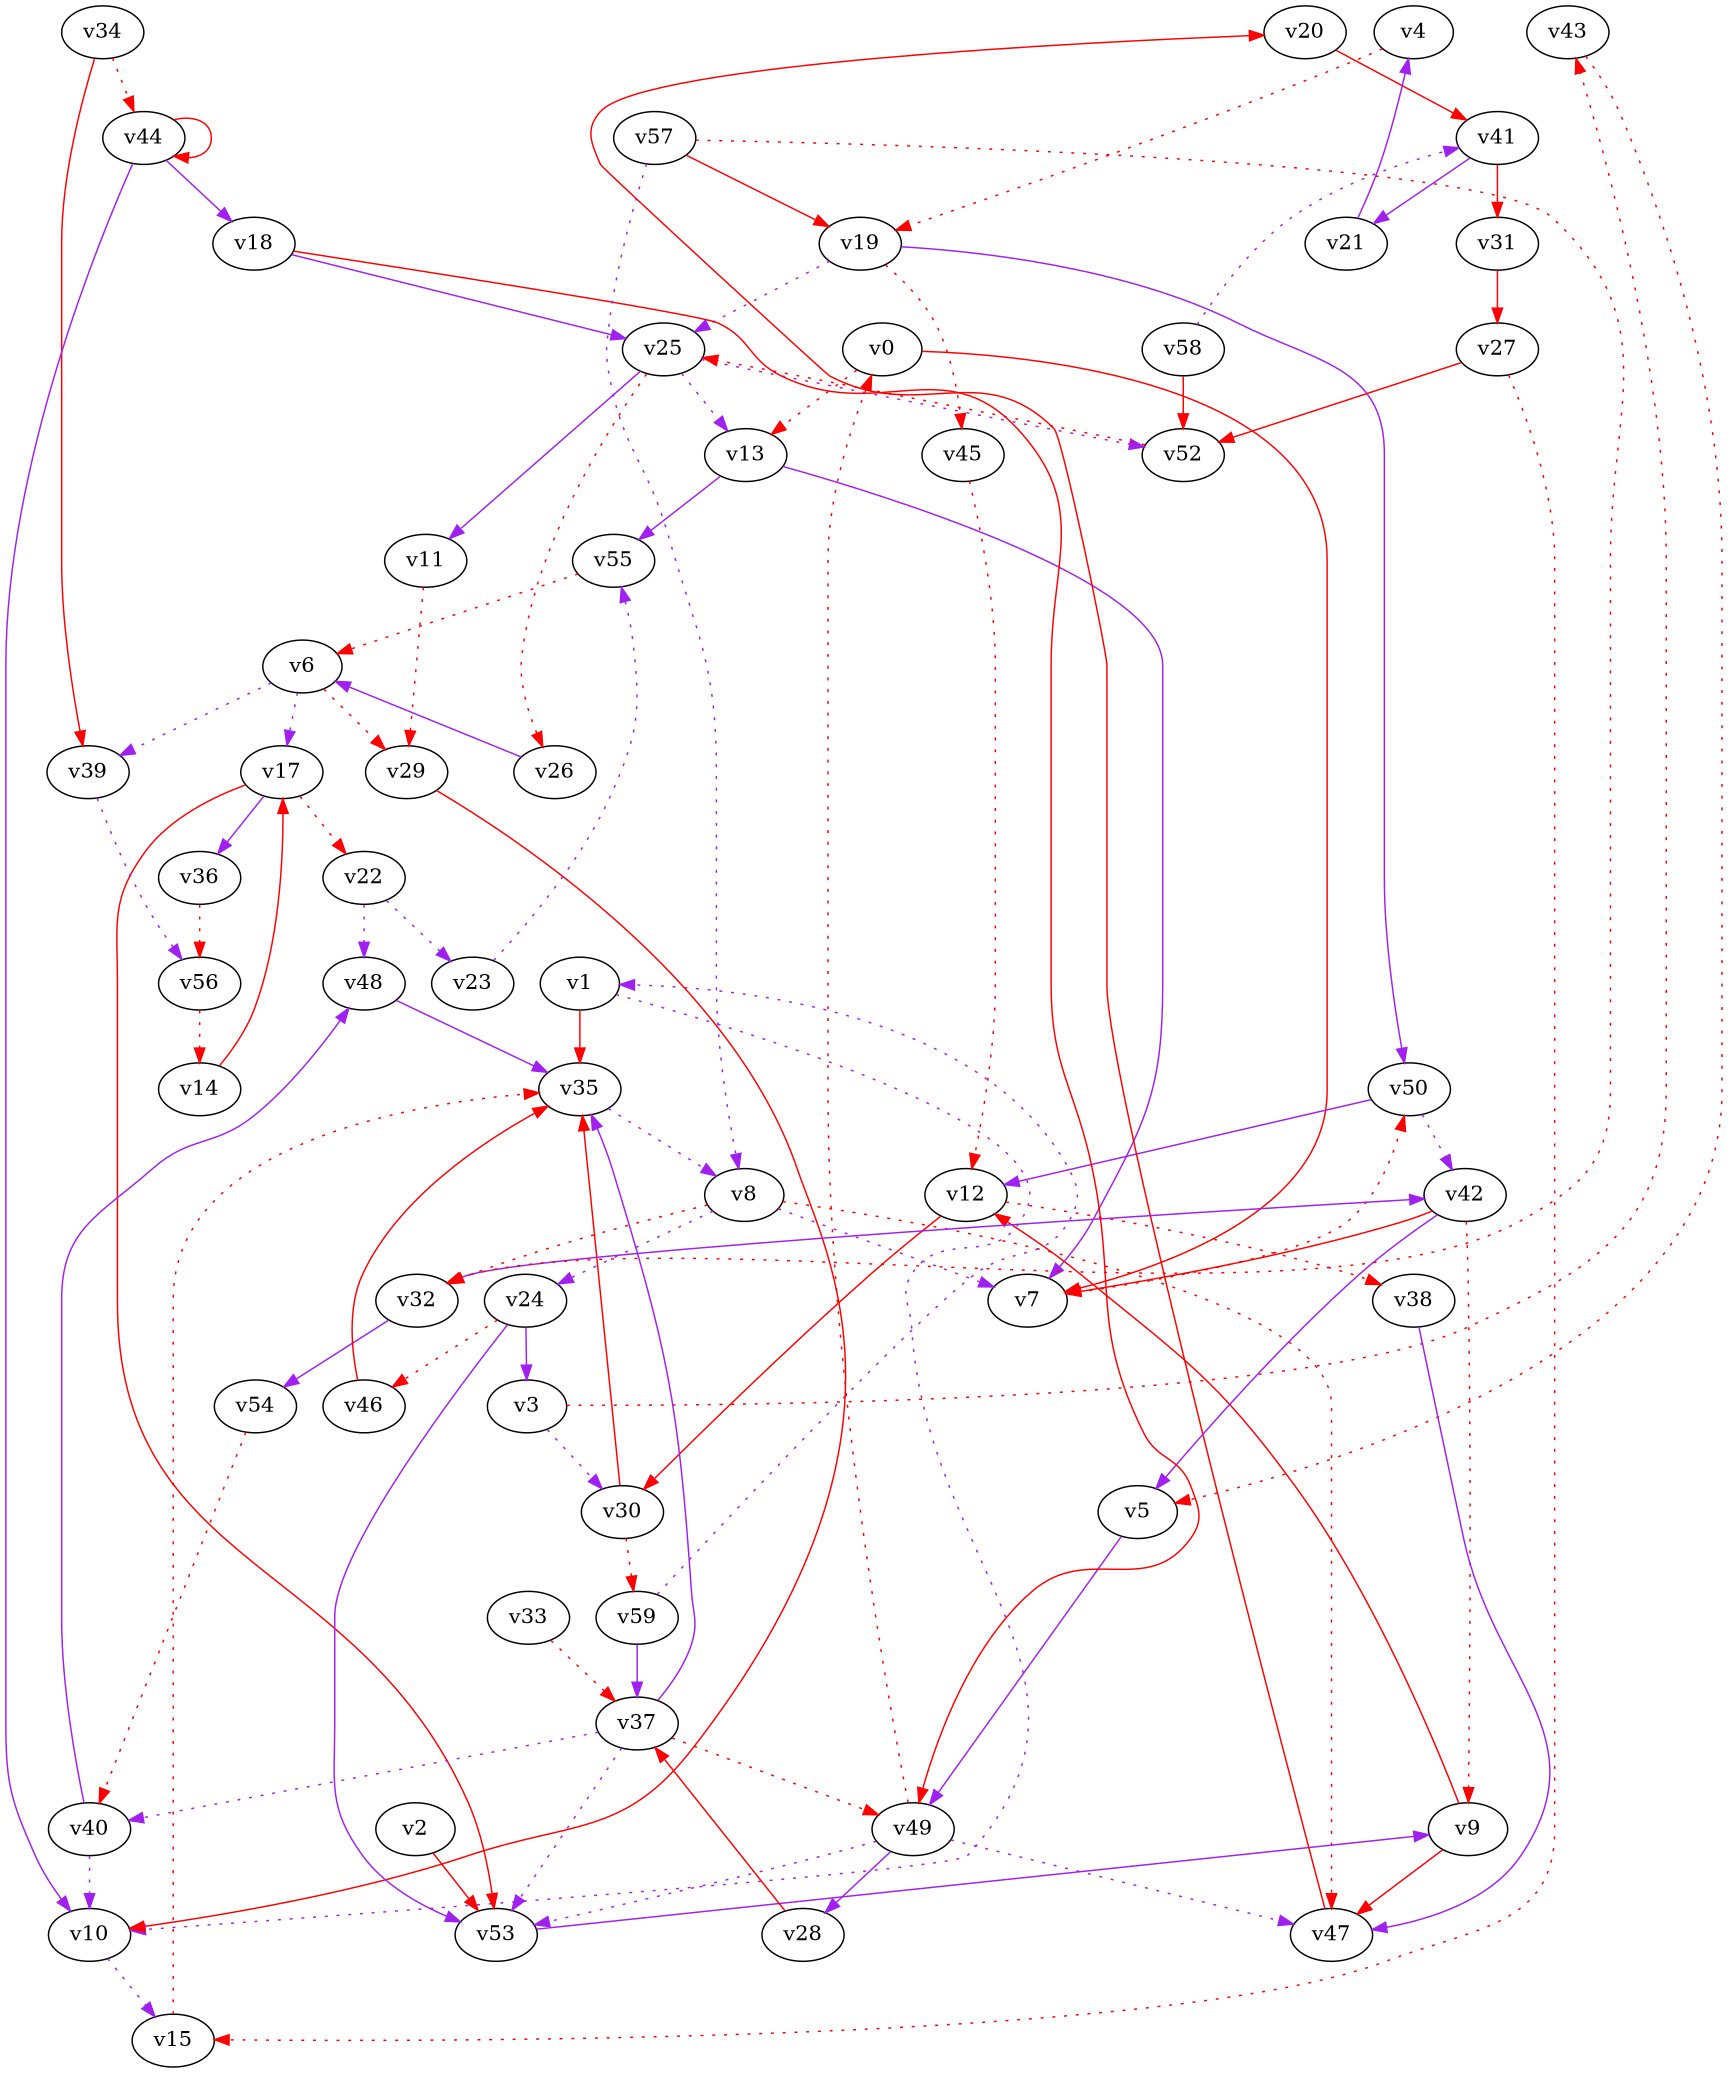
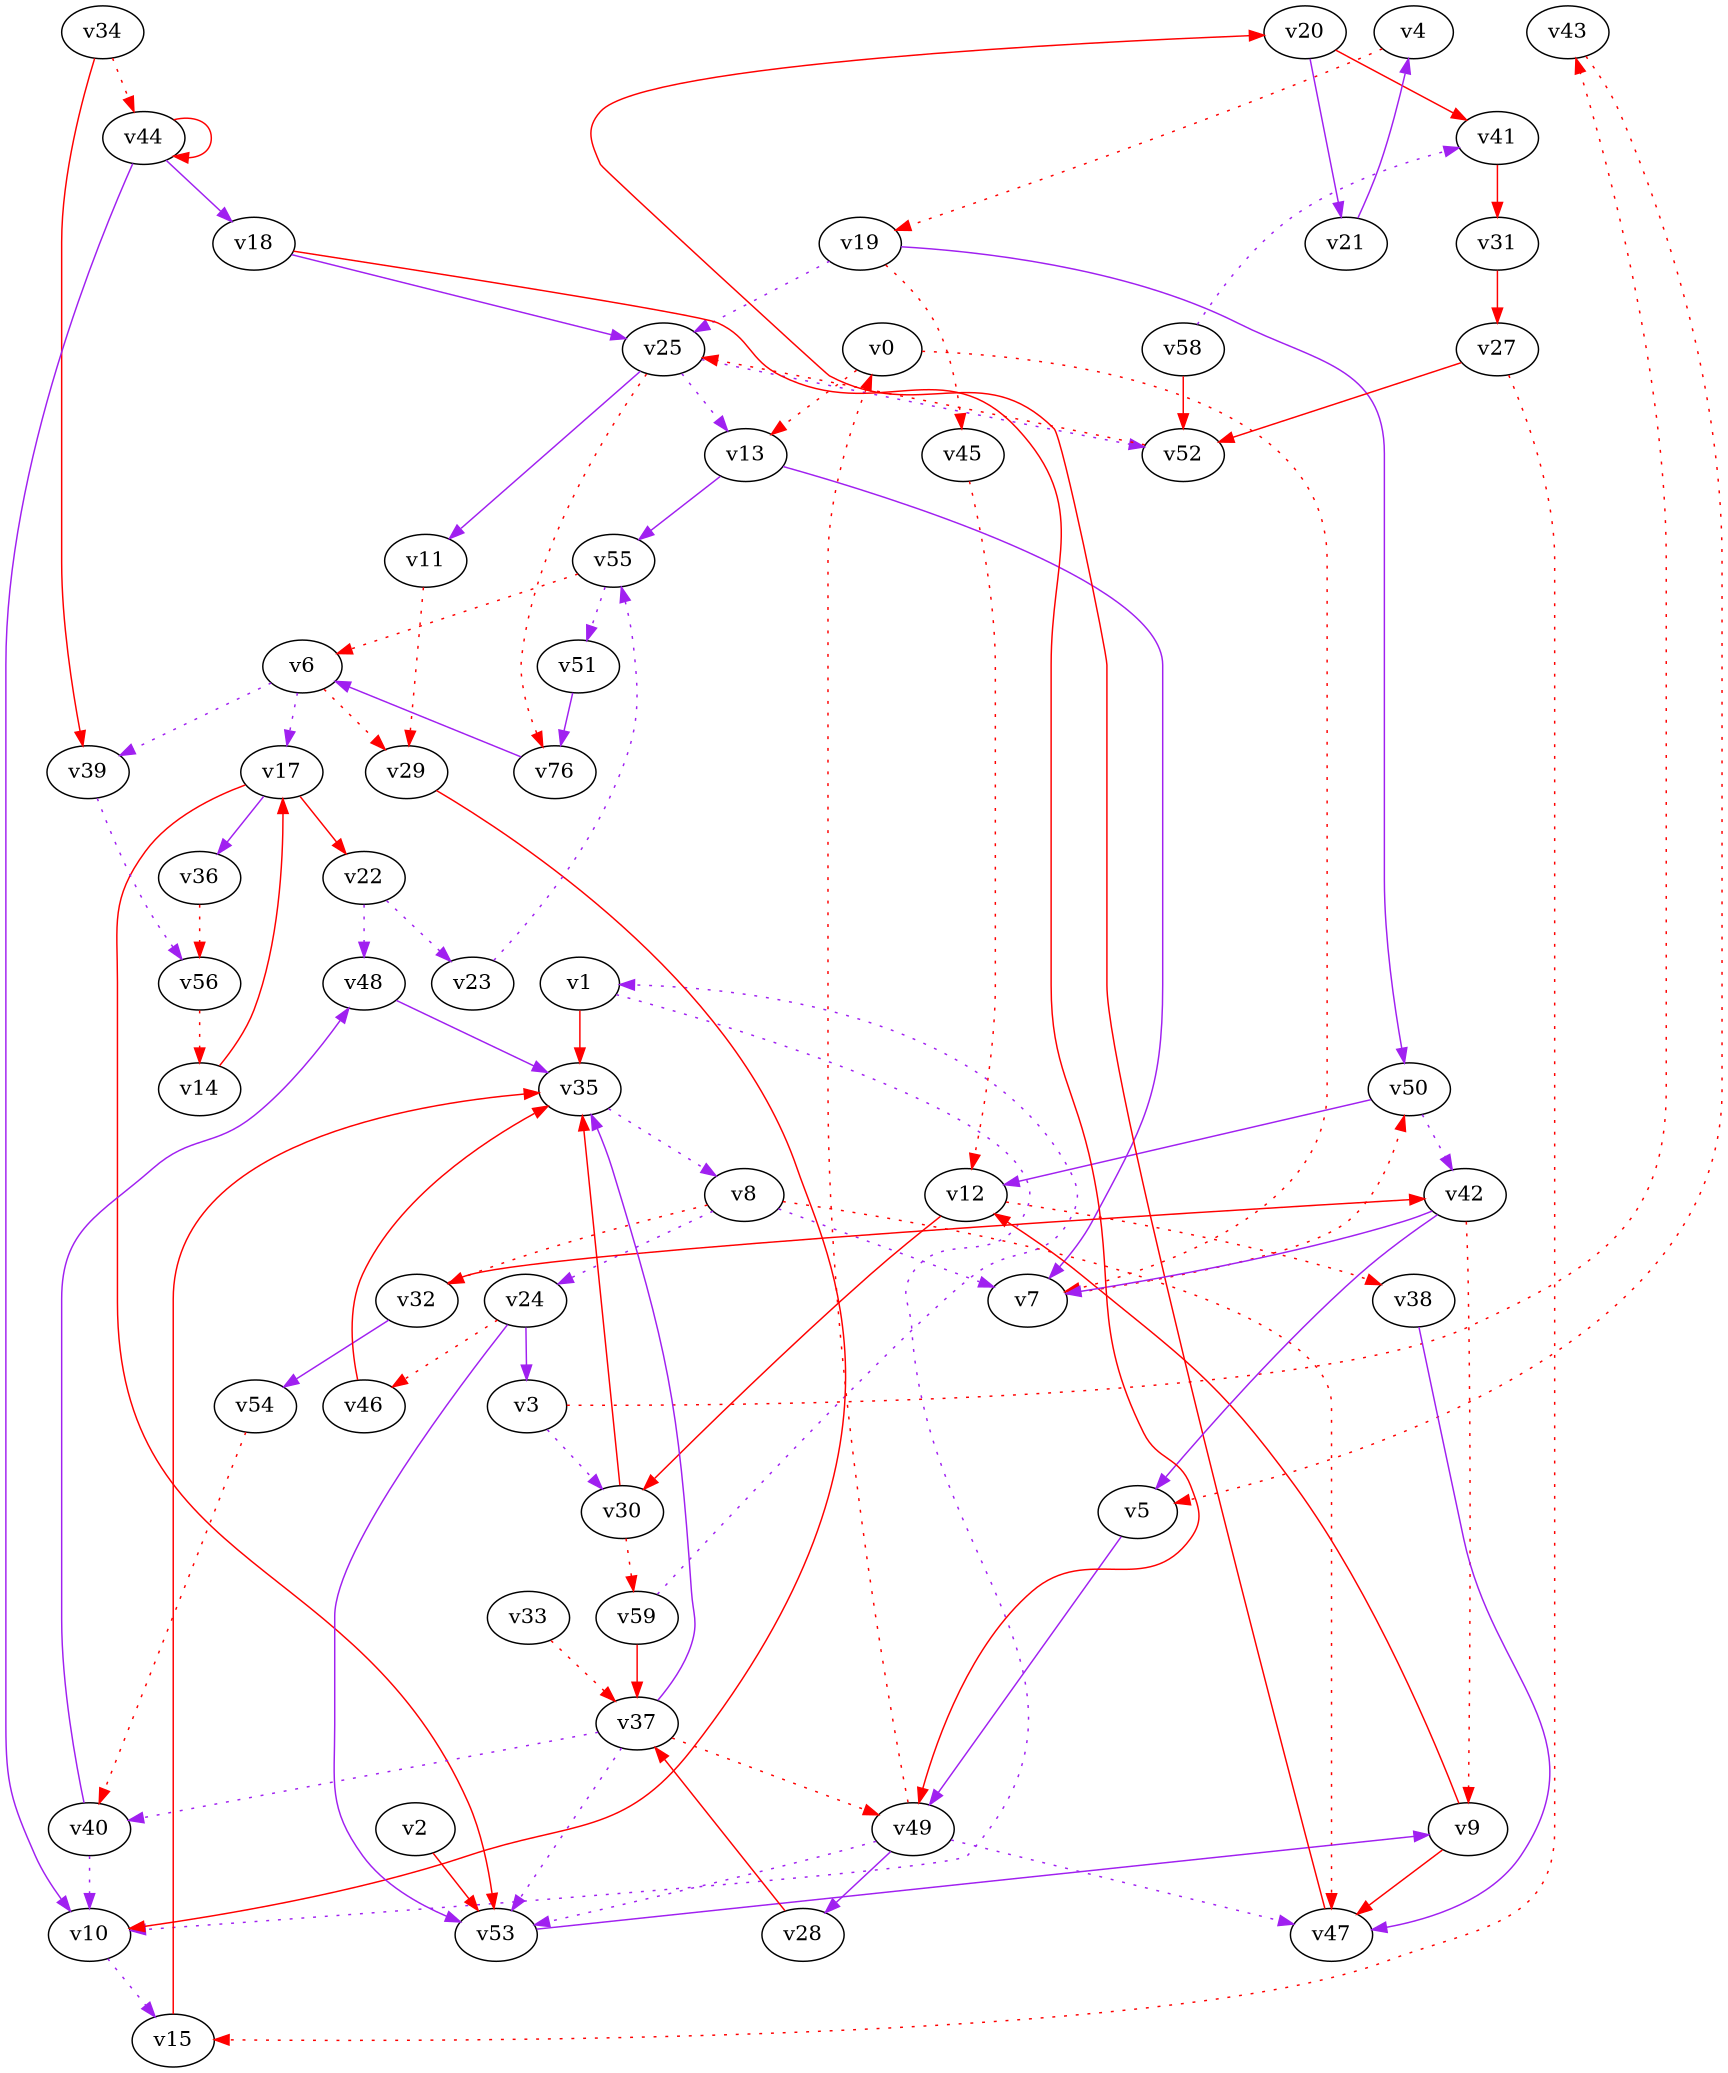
node "v57": removed
edge "v41" -> "v21": now "v20" -> "v21"
node "v51": added
edge "v0" -> "v7": style solid -> dotted
node "v26": label "v26" -> "v76"
edge "v17" -> "v22": style dotted -> solid
edge "v32" -> "v42": color purple -> red
edge "v42" -> "v7": color red -> purple
edge "v15" -> "v35": style dotted -> solid
edge "v59" -> "v37": color purple -> red
